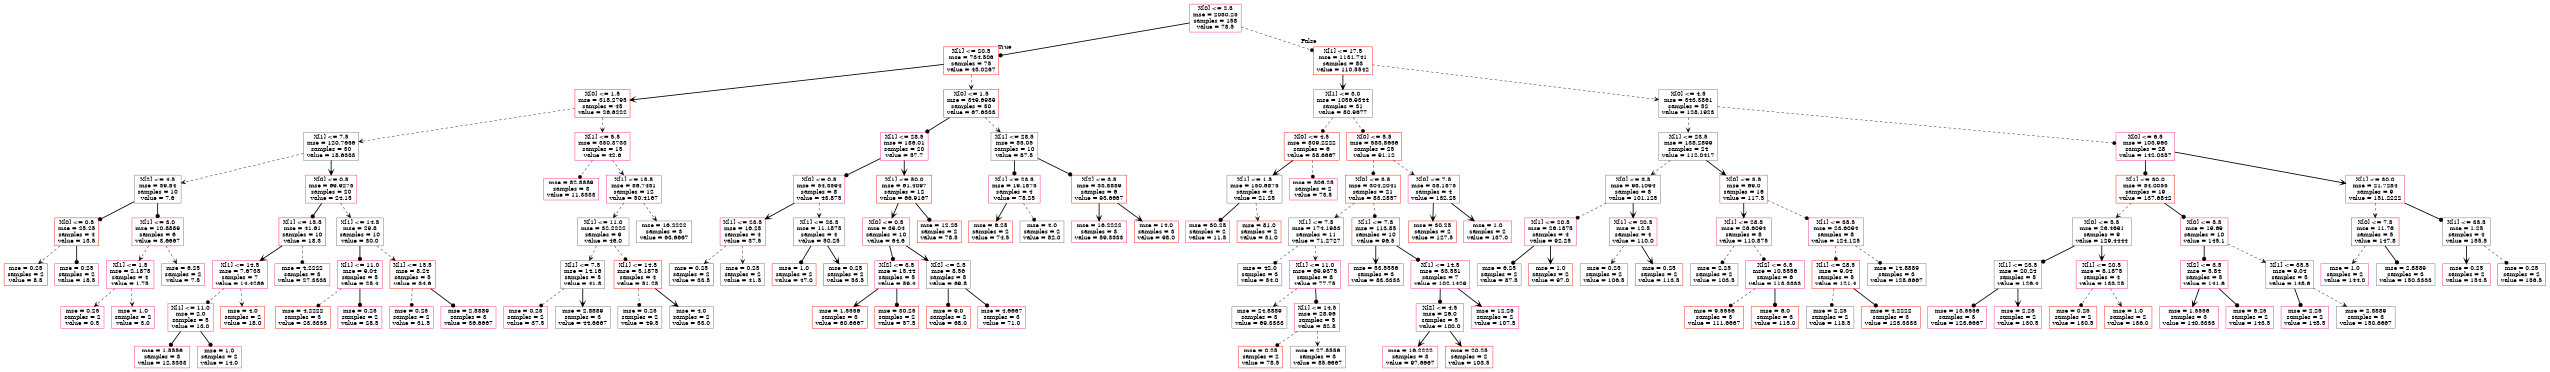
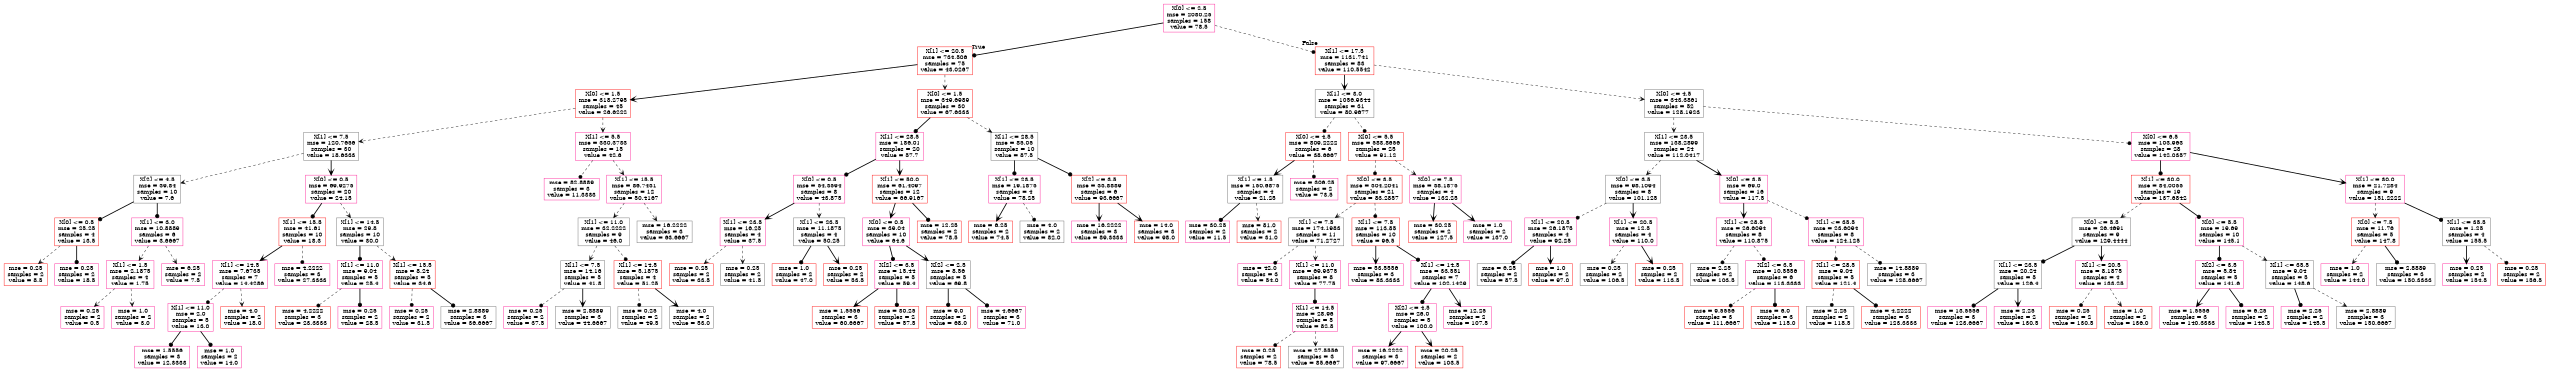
node "mse = 2.8889 samples = 3 value = 36.6667": color deeppink -> gray40
node "mse = 24.8889 samples = 3 value = 69.3333": removed
